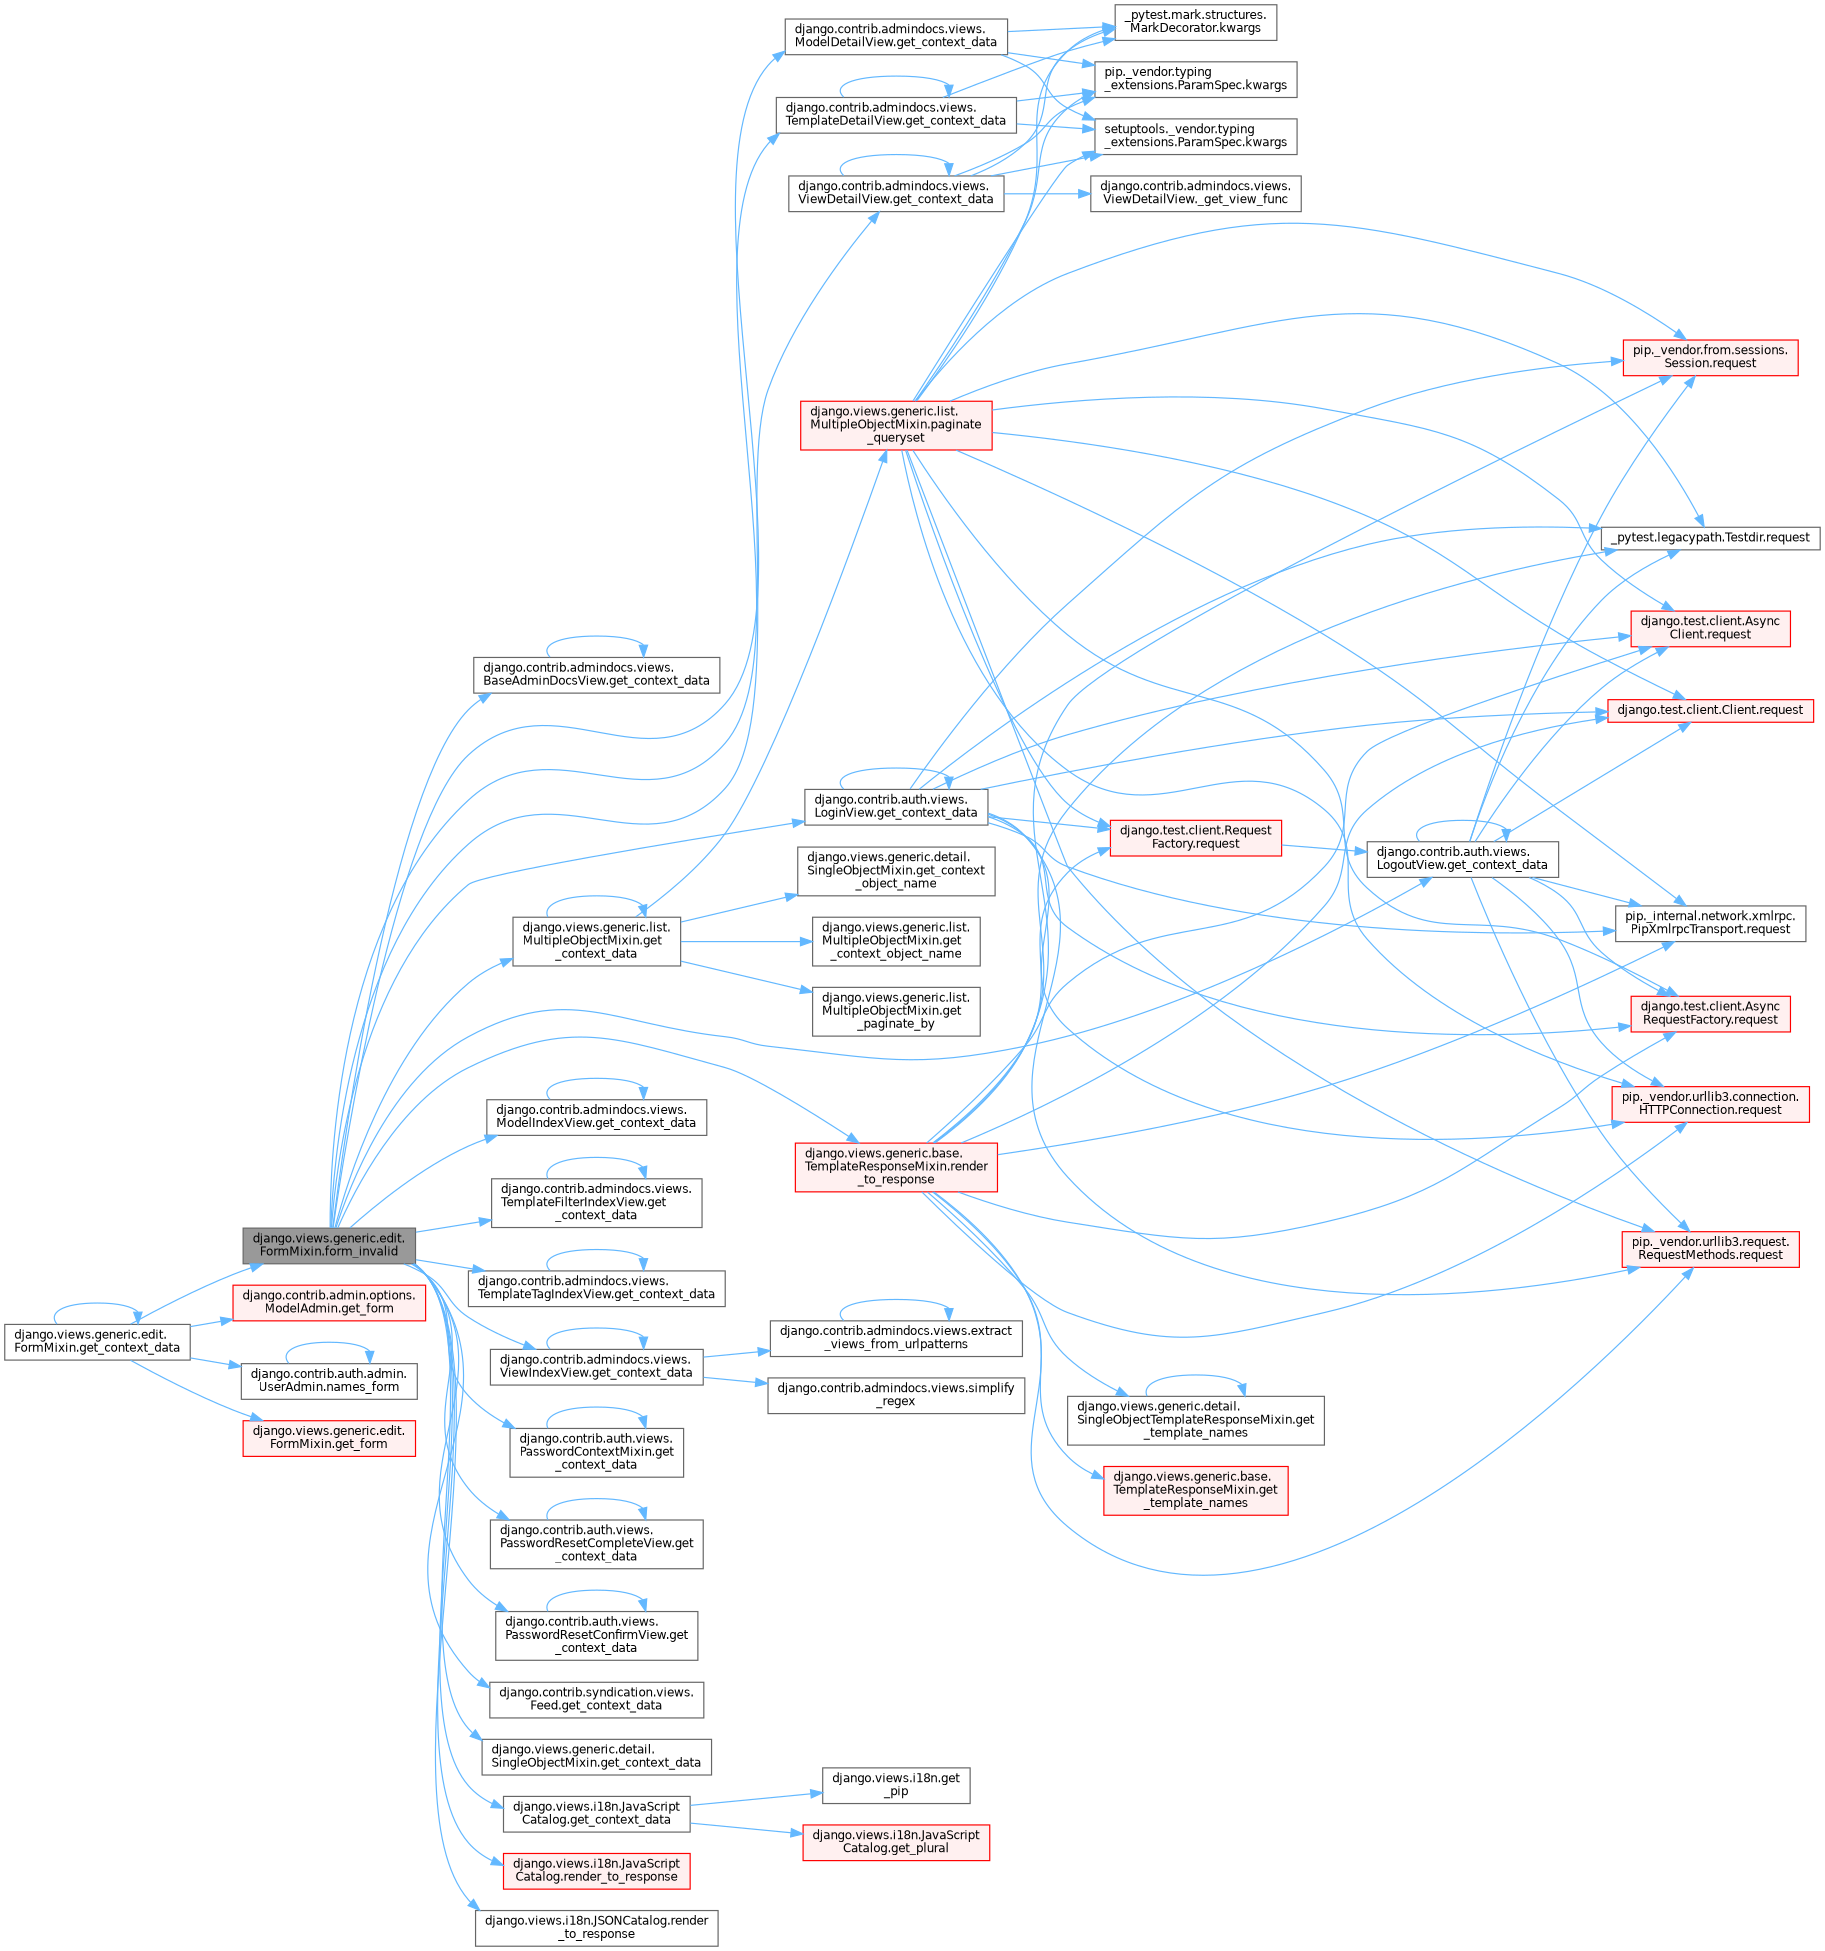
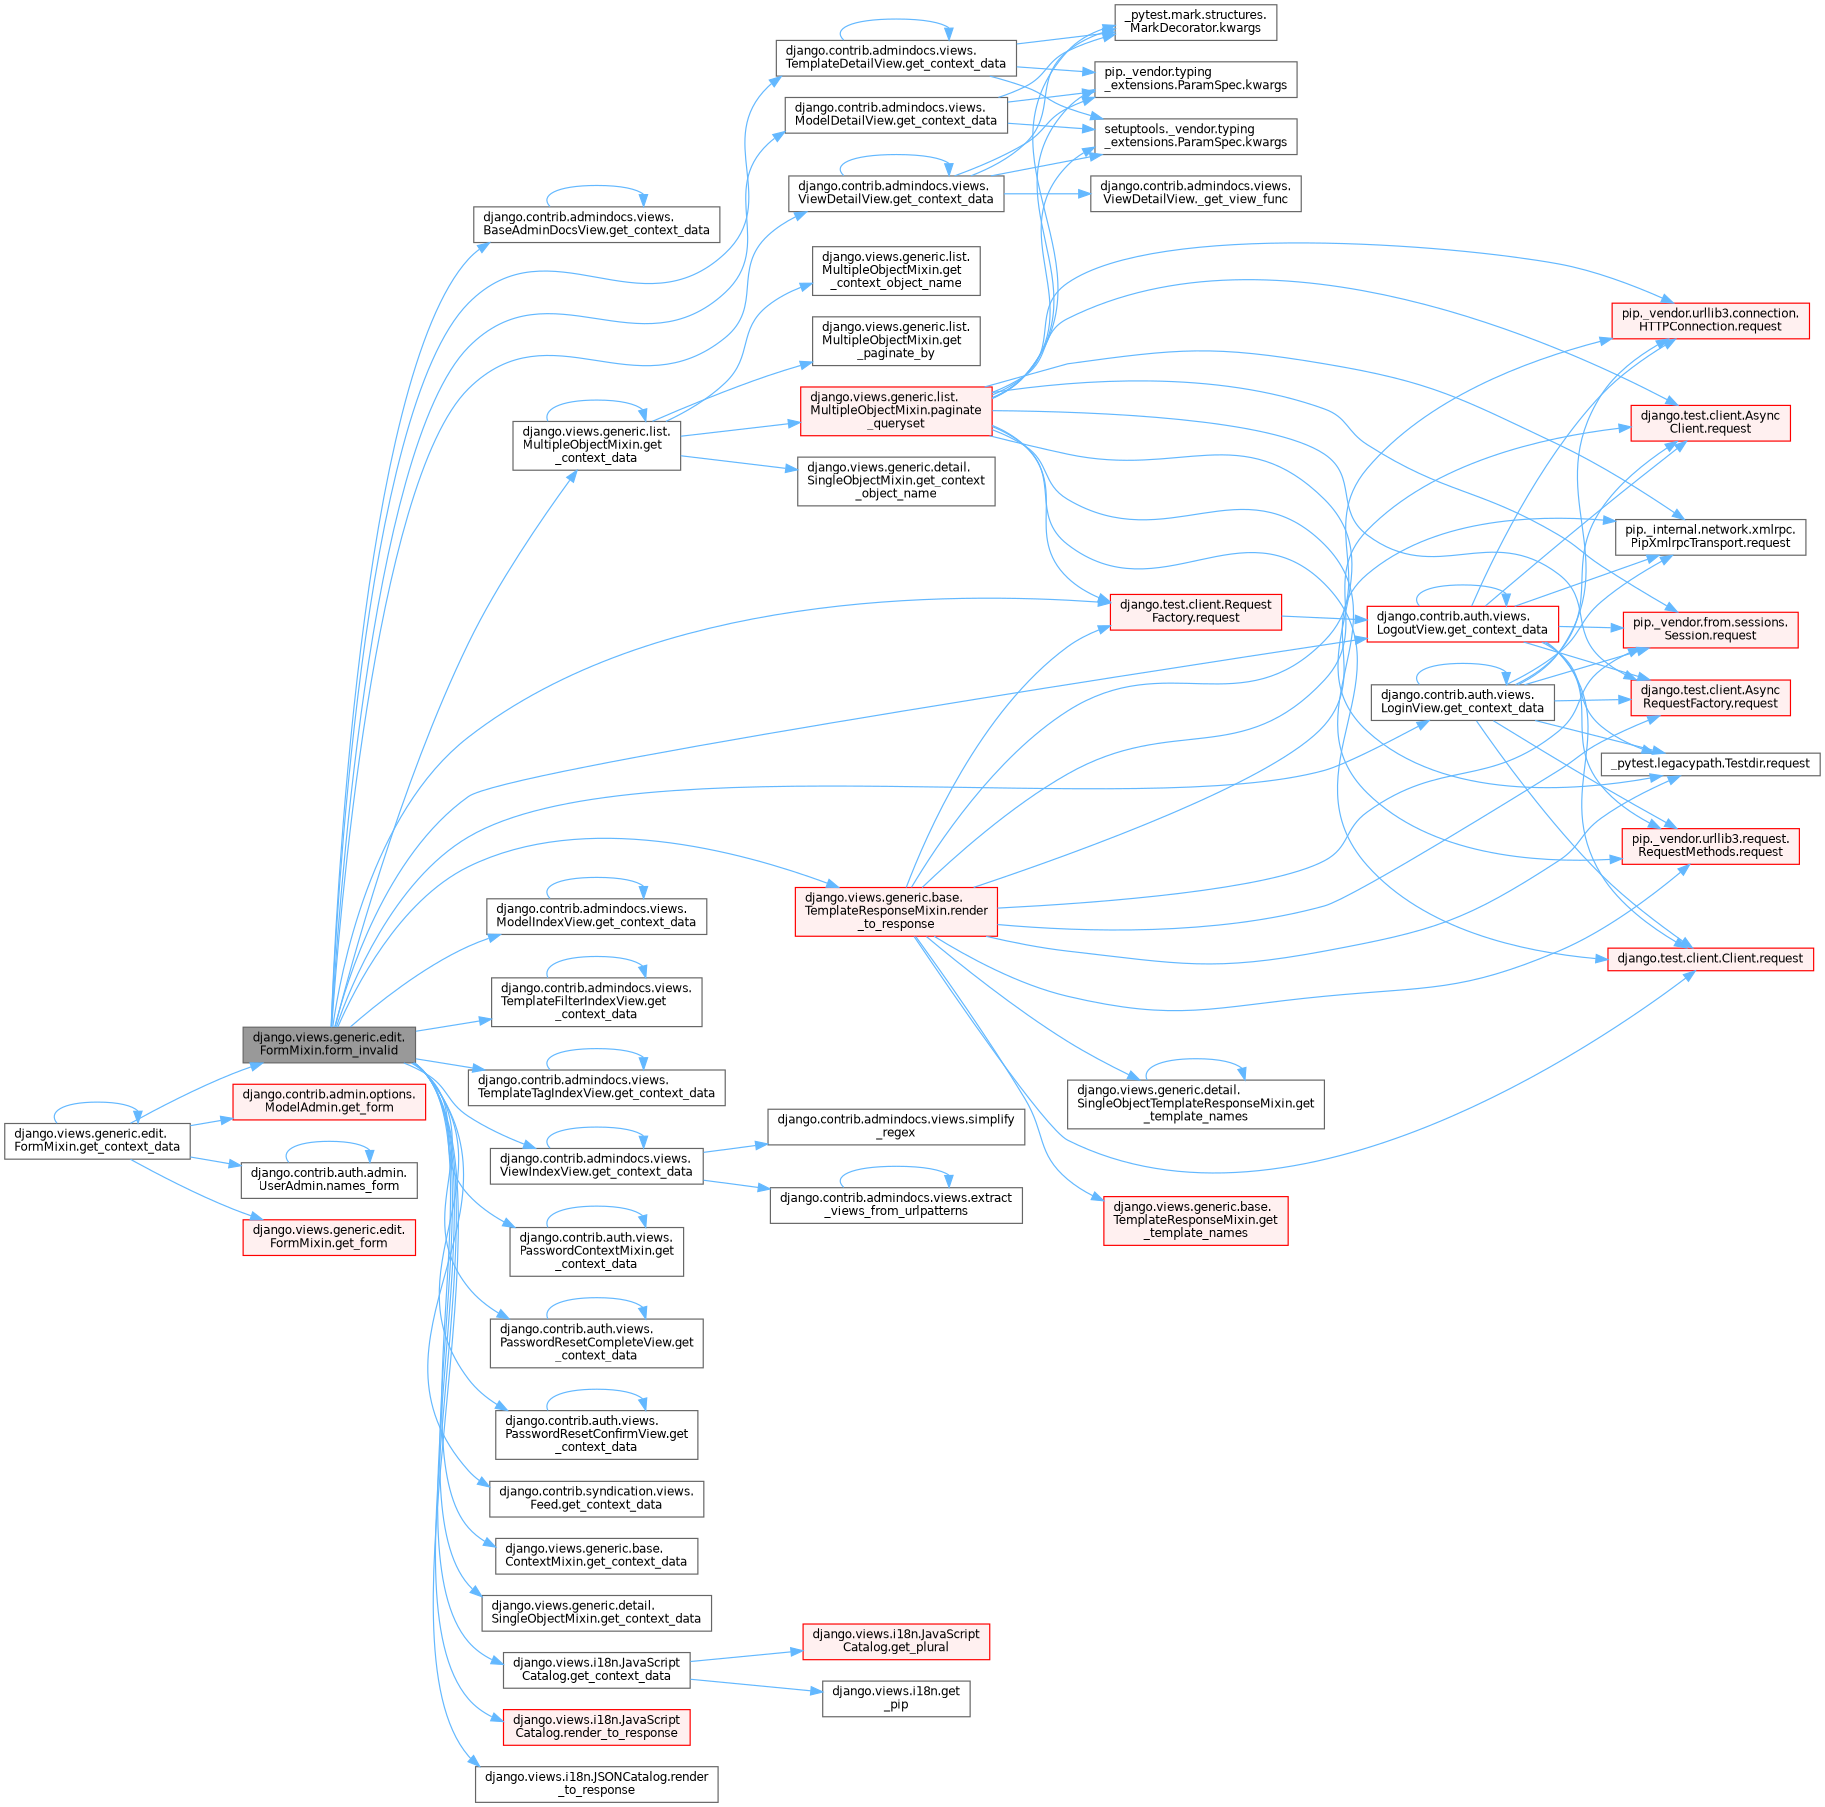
edge "django.contrib.auth.views. LoginView.get_context_data" -> "django.test.client.Request Factory.request": now "django.views.generic.edit. FormMixin.form_invalid" -> "django.test.client.Request Factory.request"
node "django.contrib.auth.views. LogoutView.get_context_data": color grey40 -> red
node "django.views.generic.base. ContextMixin.get_context_data": added
